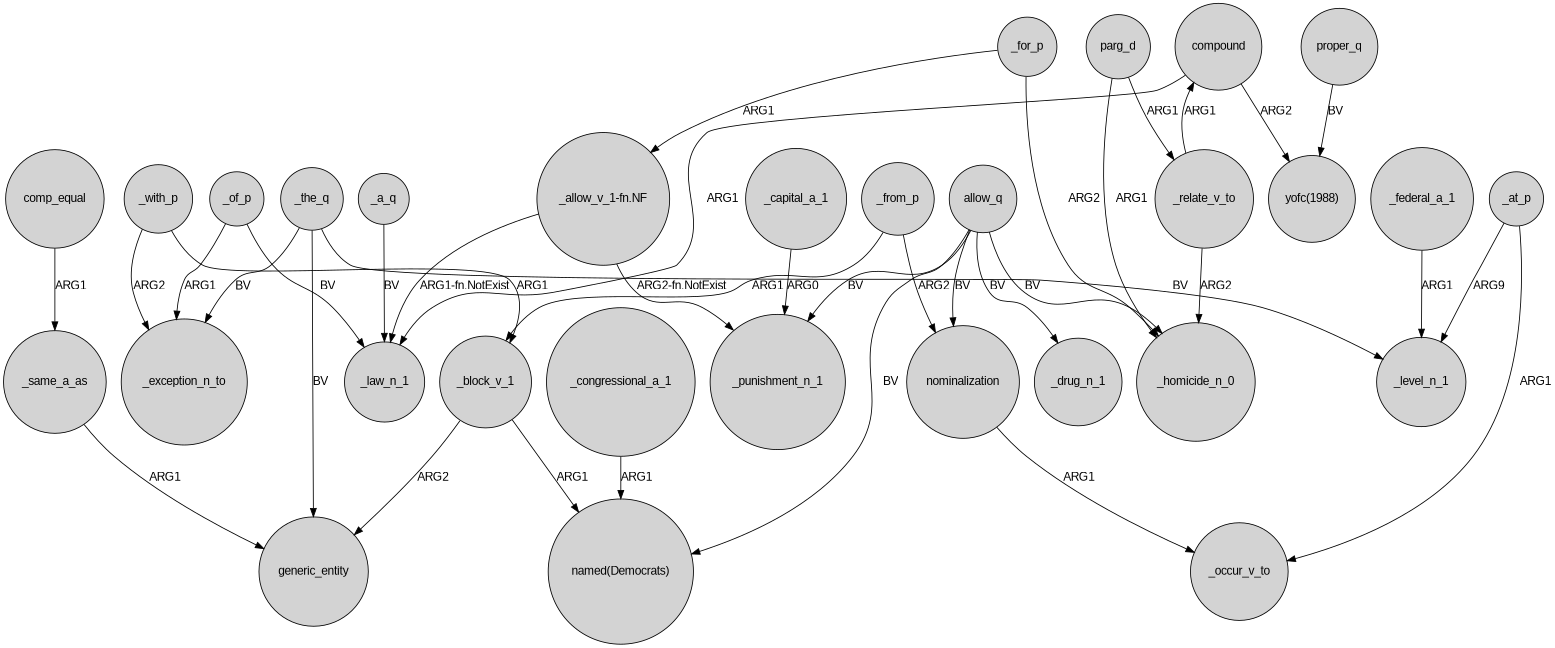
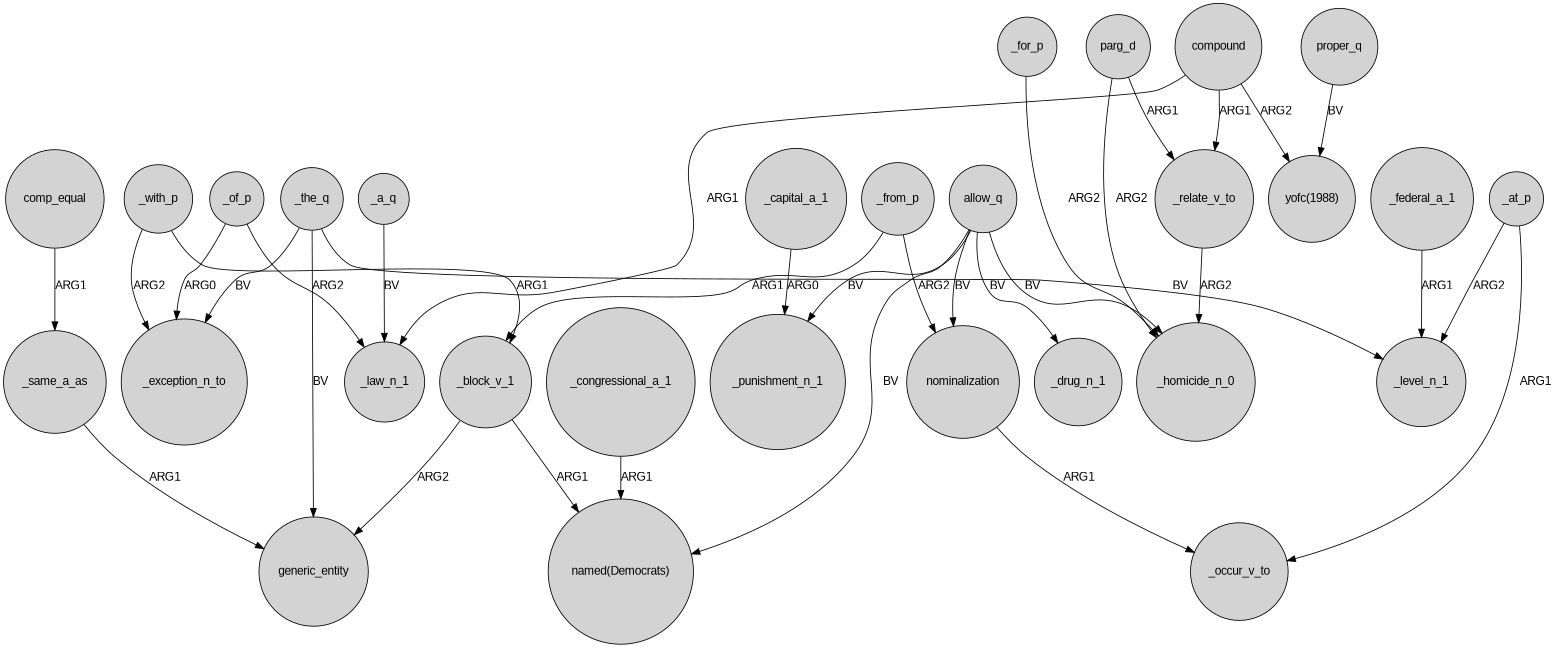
edge "_relate_v_to" -> "compound": reversed
node "_allow_v_1-fn.NF": removed
edge "parg_d" -> "_homicide_n_0": label "ARG1" -> "ARG2"
edge "_of_p" -> "_exception_n_to": label "ARG1" -> "ARG0"
edge "_of_p" -> "_law_n_1": label "BV" -> "ARG2"
edge "_at_p" -> "_level_n_1": label "ARG9" -> "ARG2"
